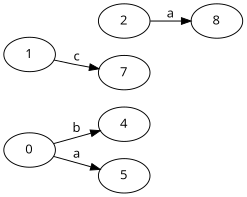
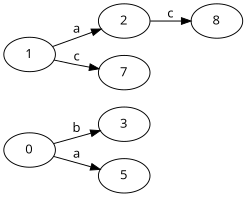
edge "2" -> "8": label "a" -> "c"
edge "1" -> "2": added, label "a"
node "4": label "4" -> "3"
